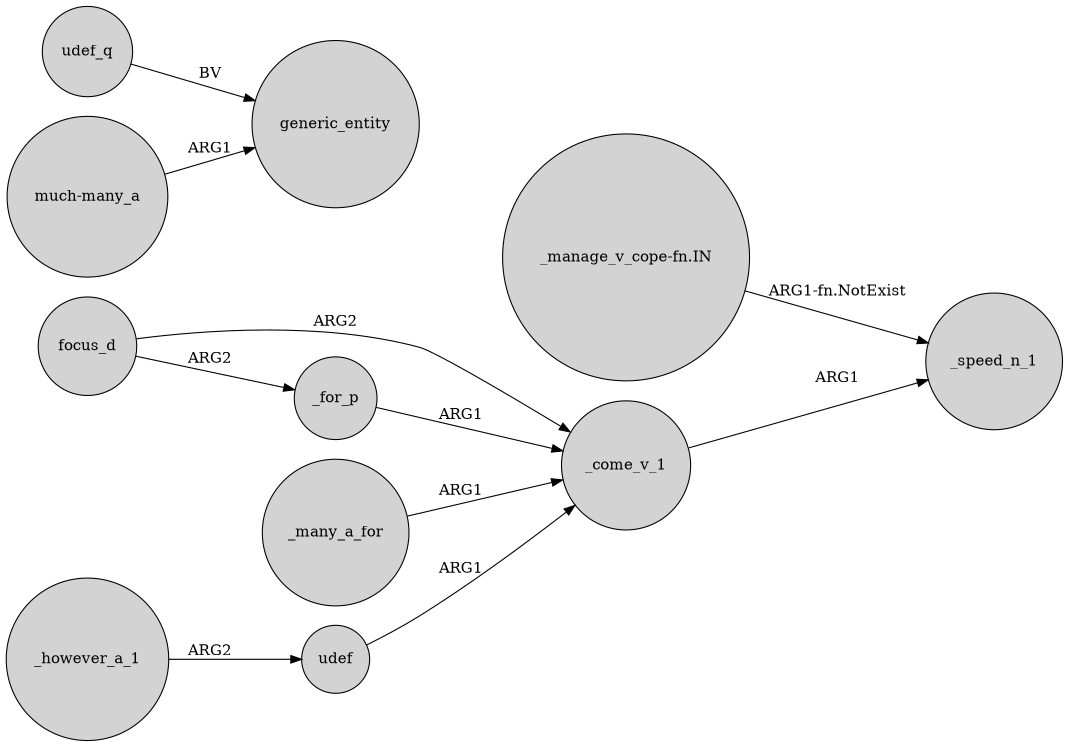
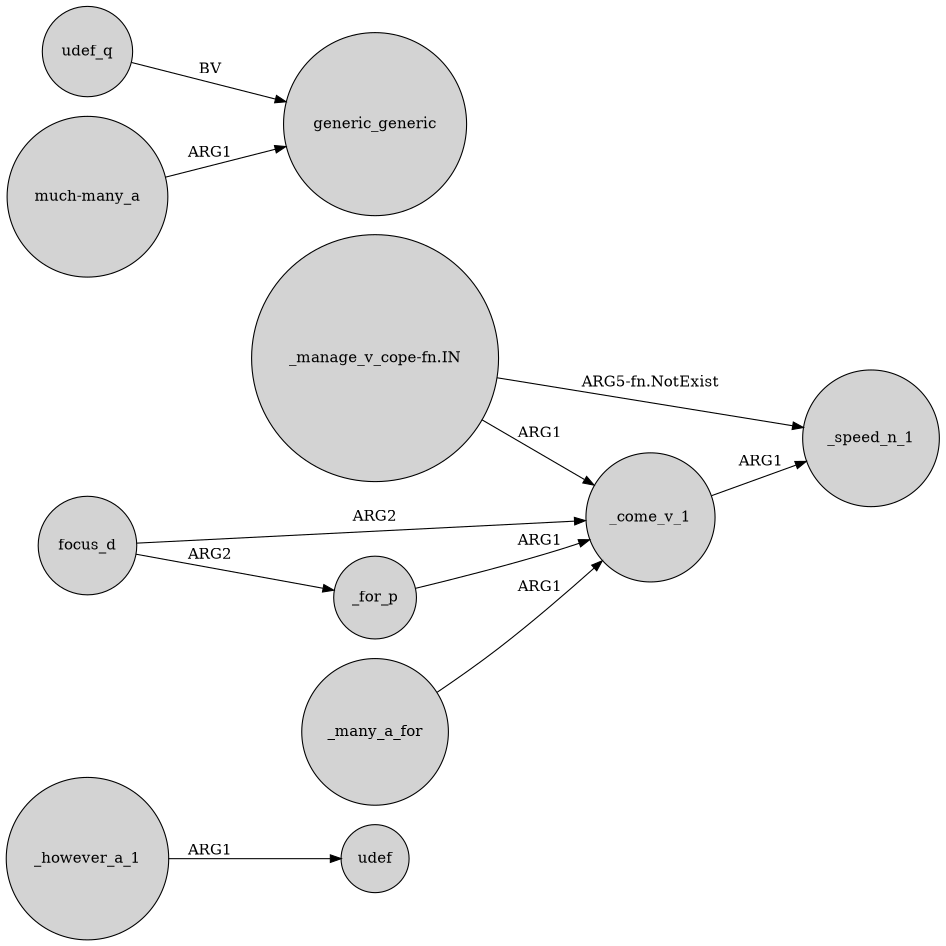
node "generic_entity": label "generic_entity" -> "generic_generic"
edge "_manage_v_cope-fn.IN" -> "_speed_n_1": label "ARG1-fn.NotExist" -> "ARG5-fn.NotExist"
edge "udef" -> "_come_v_1": now "_manage_v_cope-fn.IN" -> "_come_v_1"
edge "_however_a_1" -> "udef": label "ARG2" -> "ARG1"
